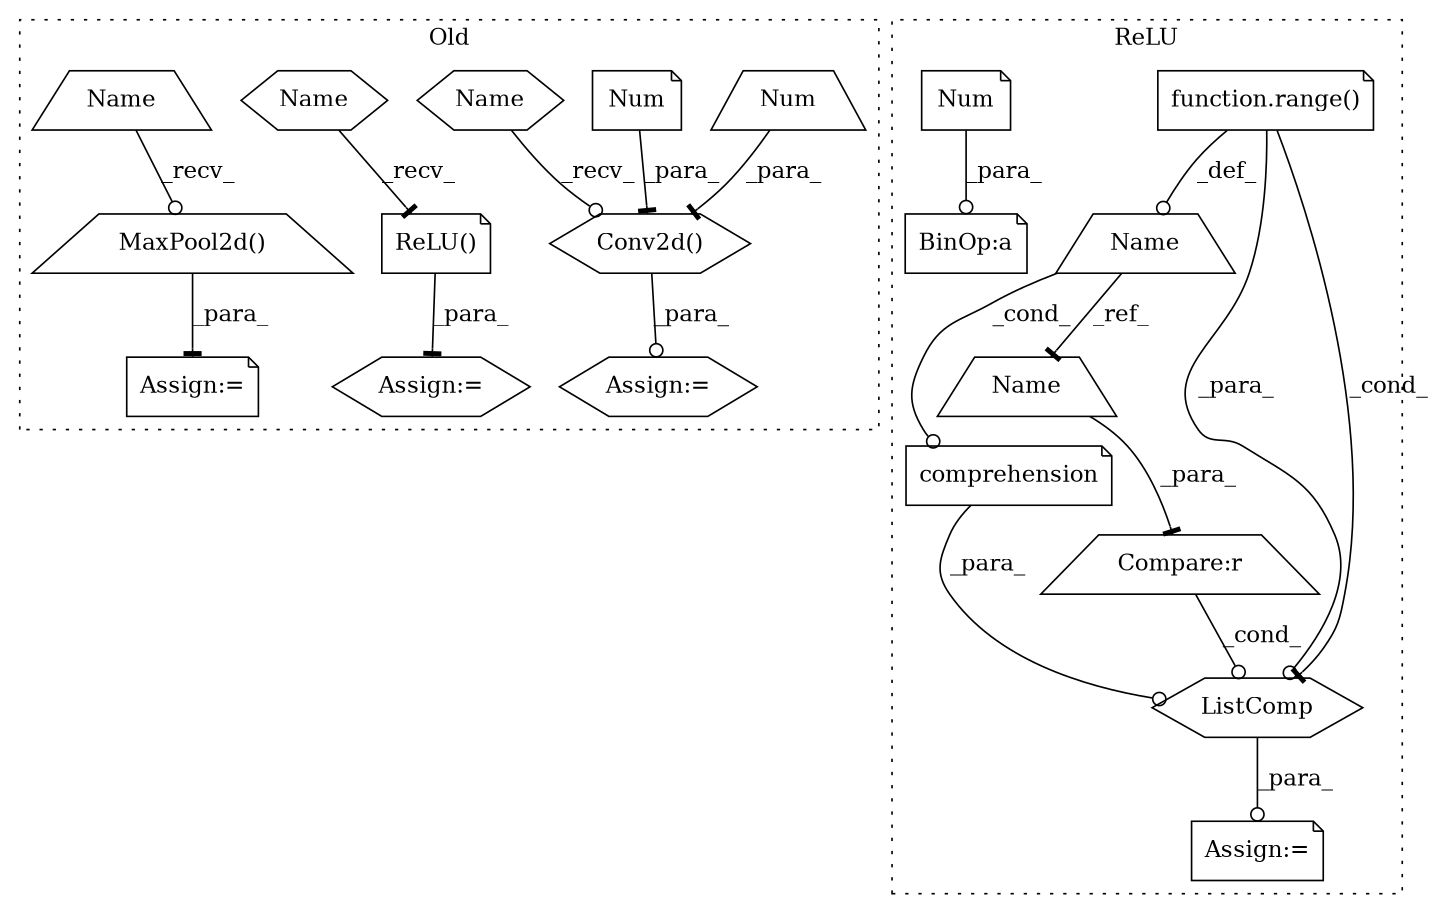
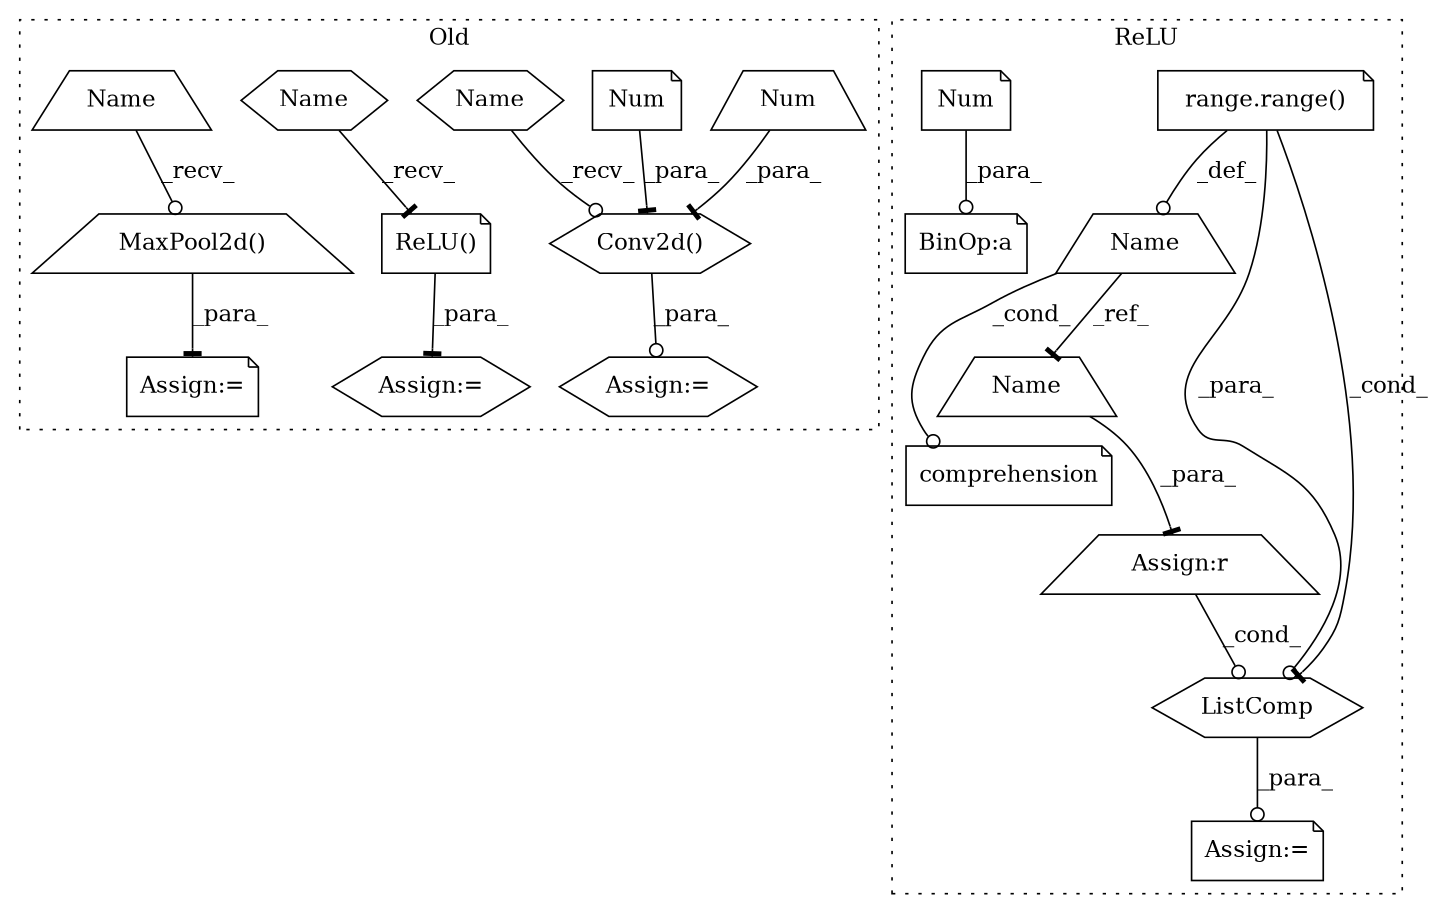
node "function.range()": label "function.range()" -> "range.range()"
node "Compare:r": label "Compare:r" -> "Assign:r"
edge "comprehension" -> "ListComp": removed, label "_para_"
